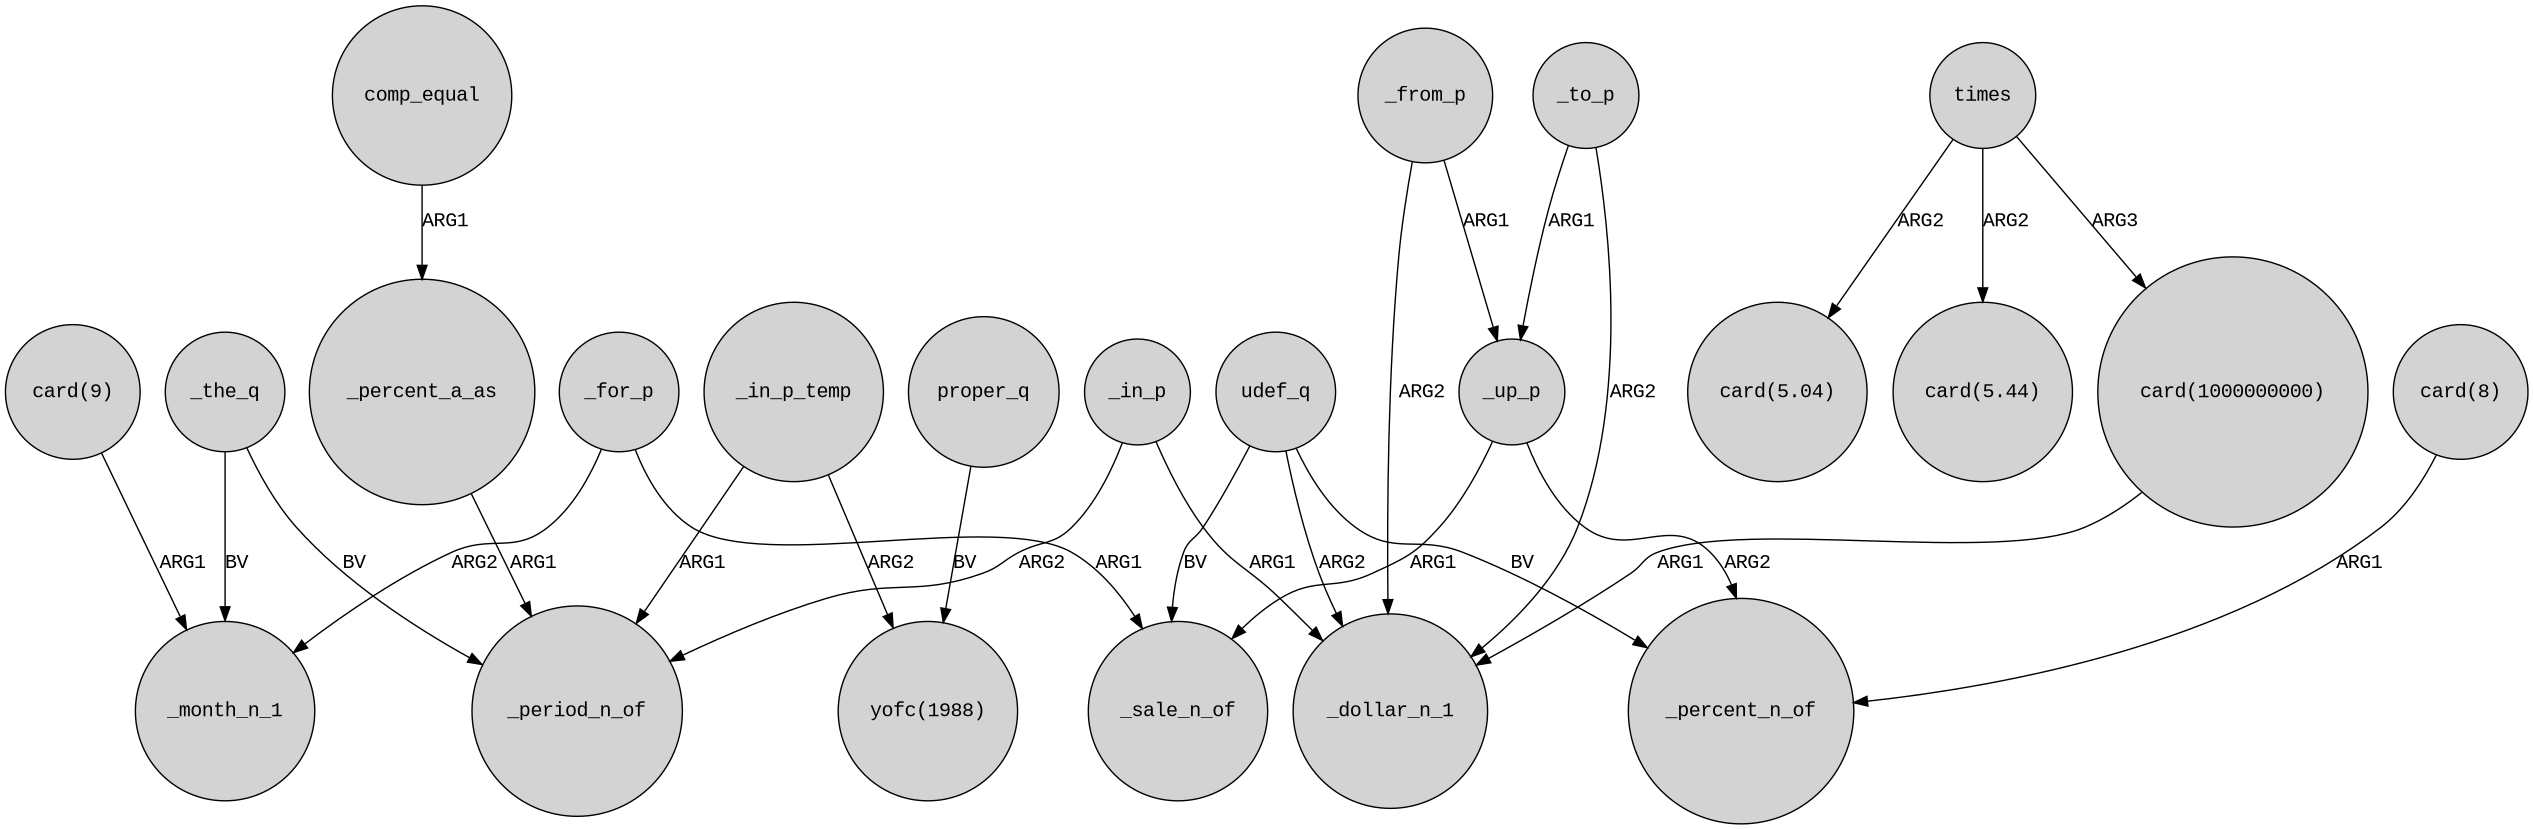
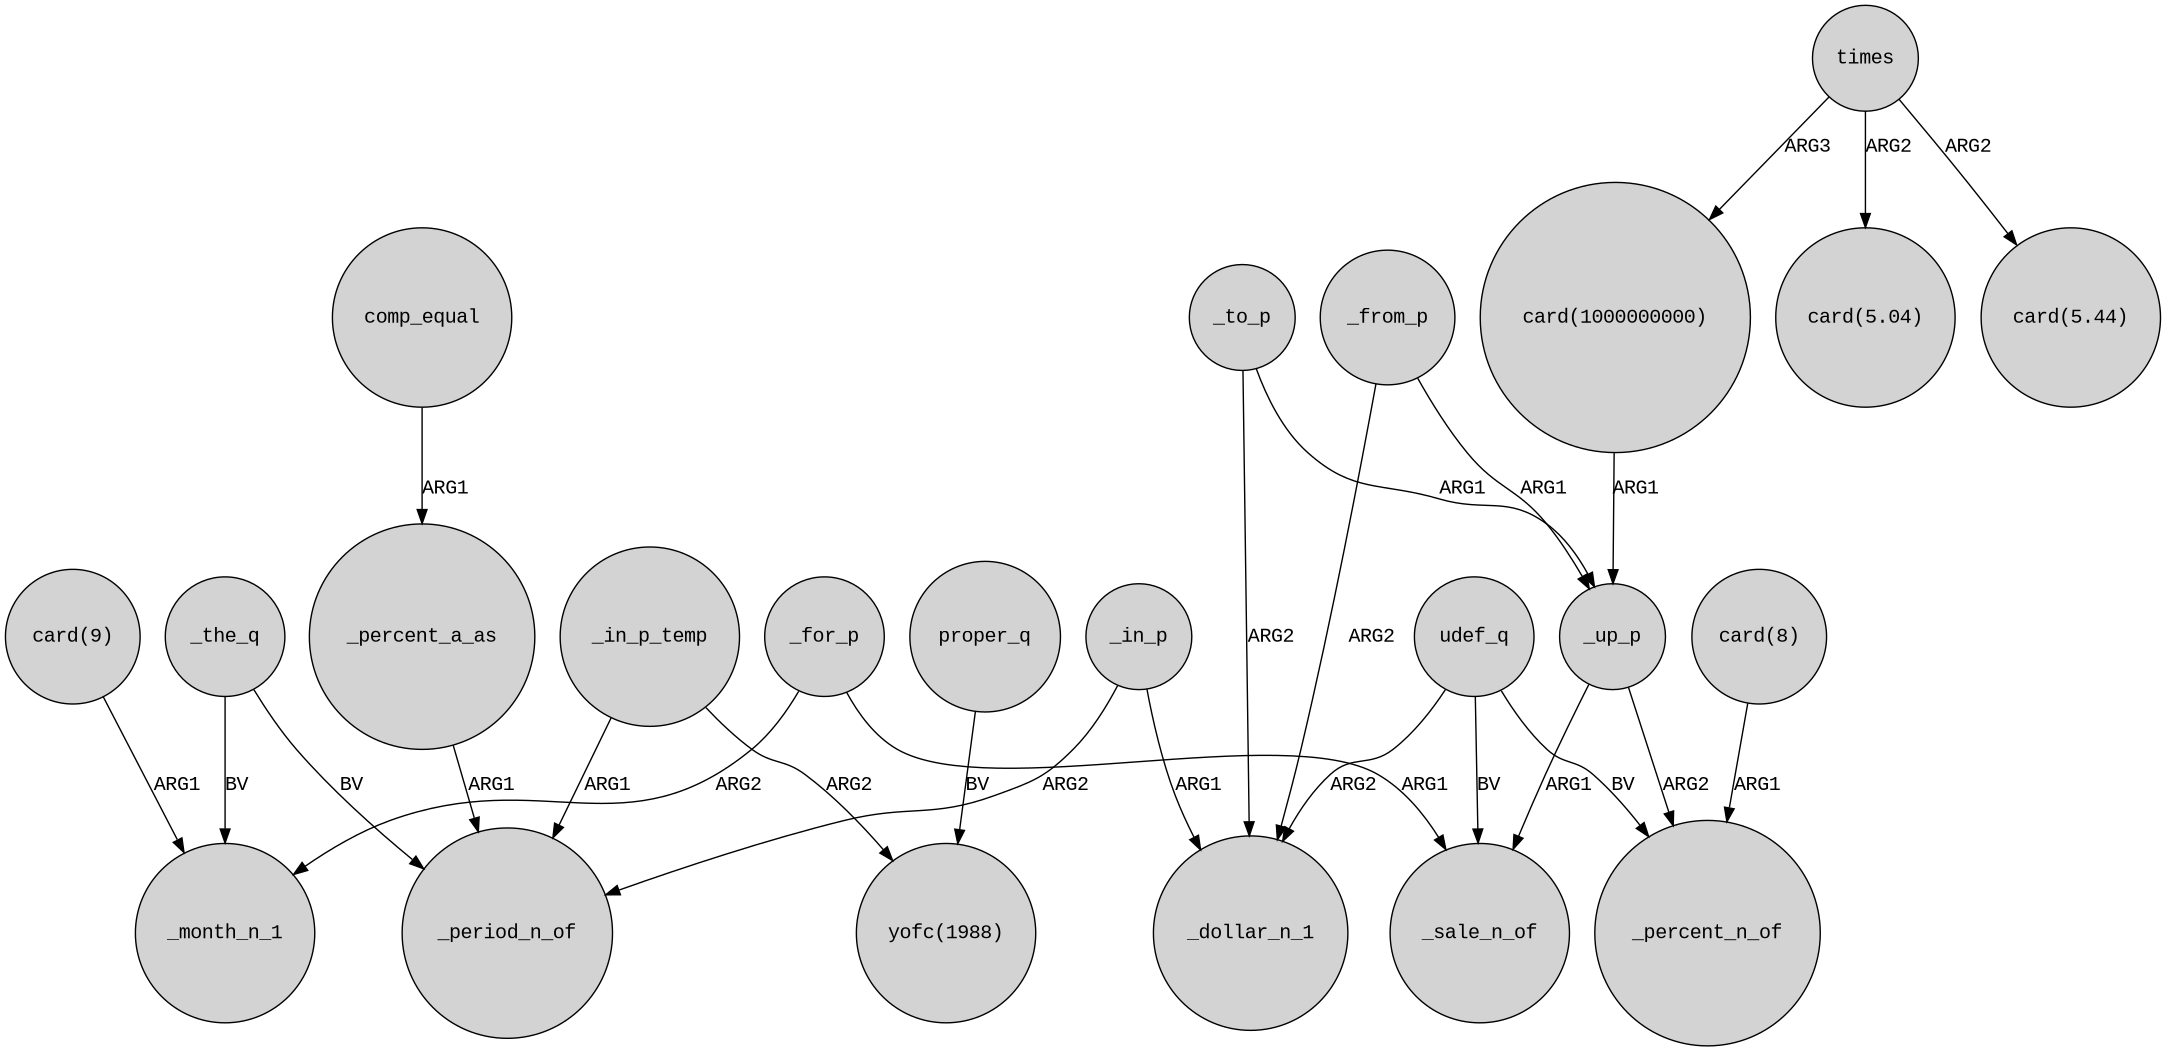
edge "card(1000000000)" -> "_dollar_n_1": now "card(1000000000)" -> "_up_p"
